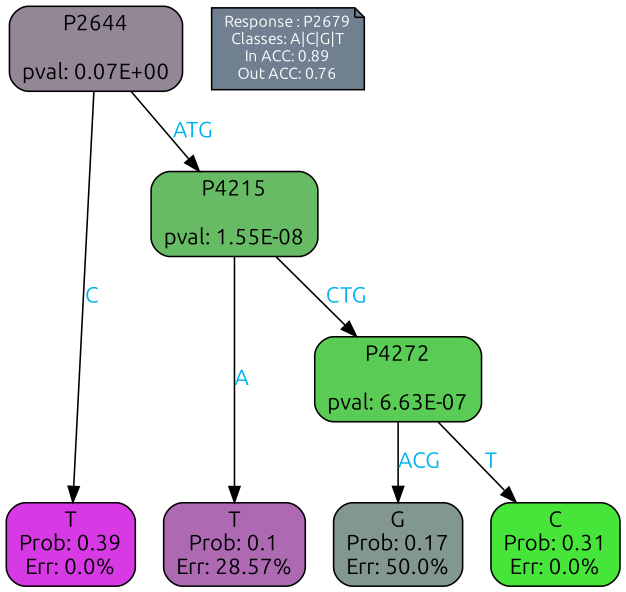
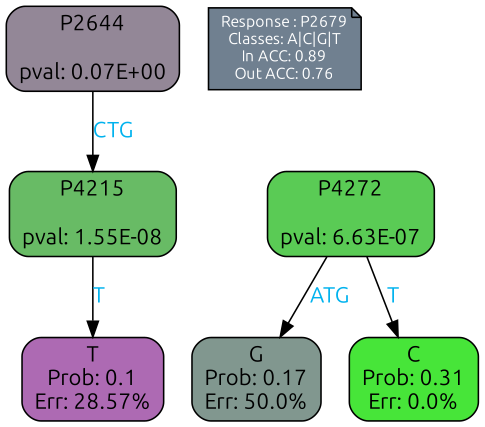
edge "P2644 pval: 0.07E+00" -> "P4215 pval: 1.55E-08": label "ATG" -> "CTG"
edge "P4215 pval: 1.55E-08" -> "P4272 pval: 6.63E-07": removed, label "CTG"
edge "P4215 pval: 1.55E-08" -> "T Prob: 0.1 Err: 28.57%": label "A" -> "T"
edge "P4272 pval: 6.63E-07" -> "G Prob: 0.17 Err: 50.0%": label "ACG" -> "ATG"
node "T Prob: 0.39 Err: 0.0%": removed
